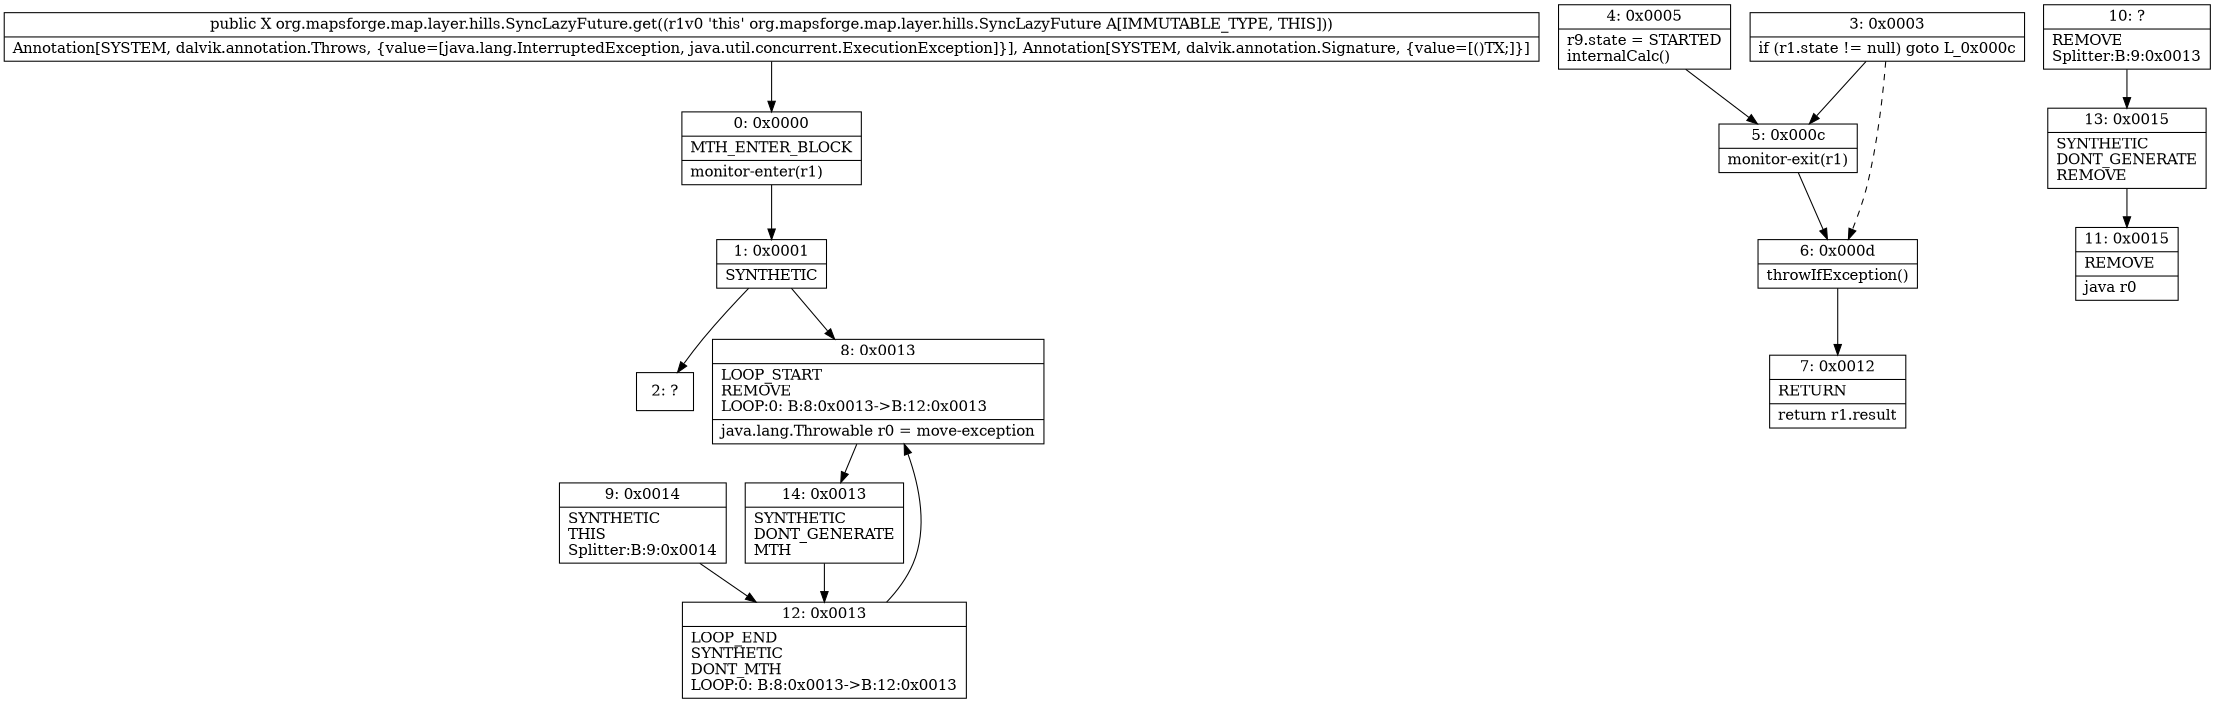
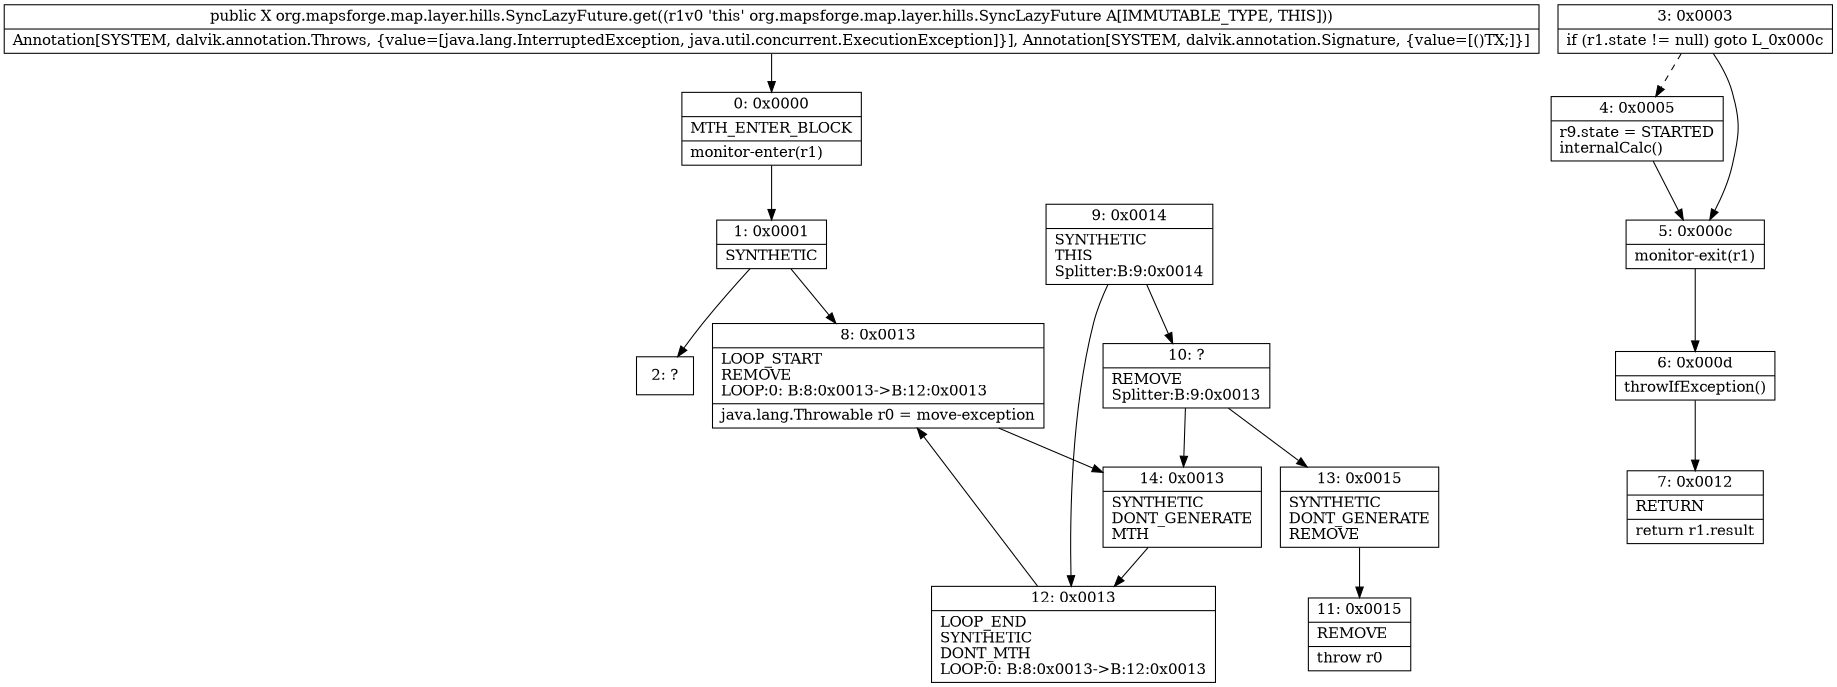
edge "3: 0x0003" -> "6: 0x000d": now "3: 0x0003" -> "4: 0x0005"
node "11: 0x0015": text "java r0" -> "throw r0"
edge "9: 0x0014" -> "10: ?": added
edge "10: ?" -> "14: 0x0013": added
